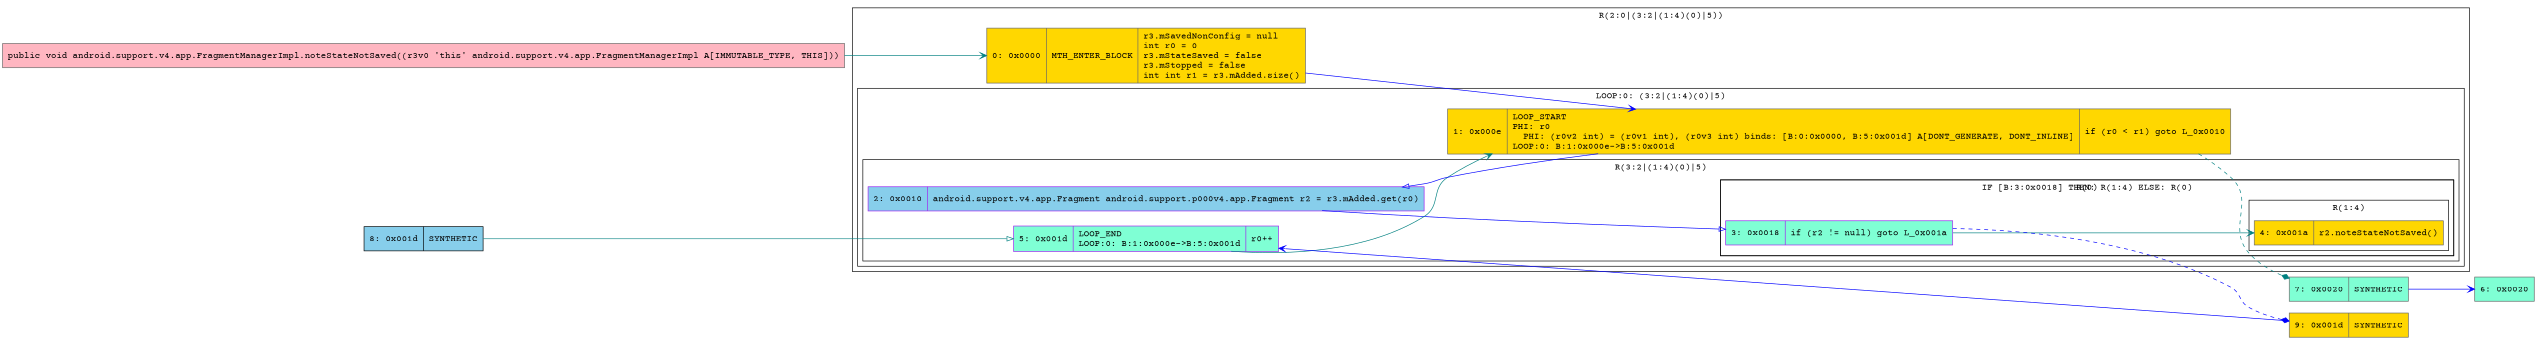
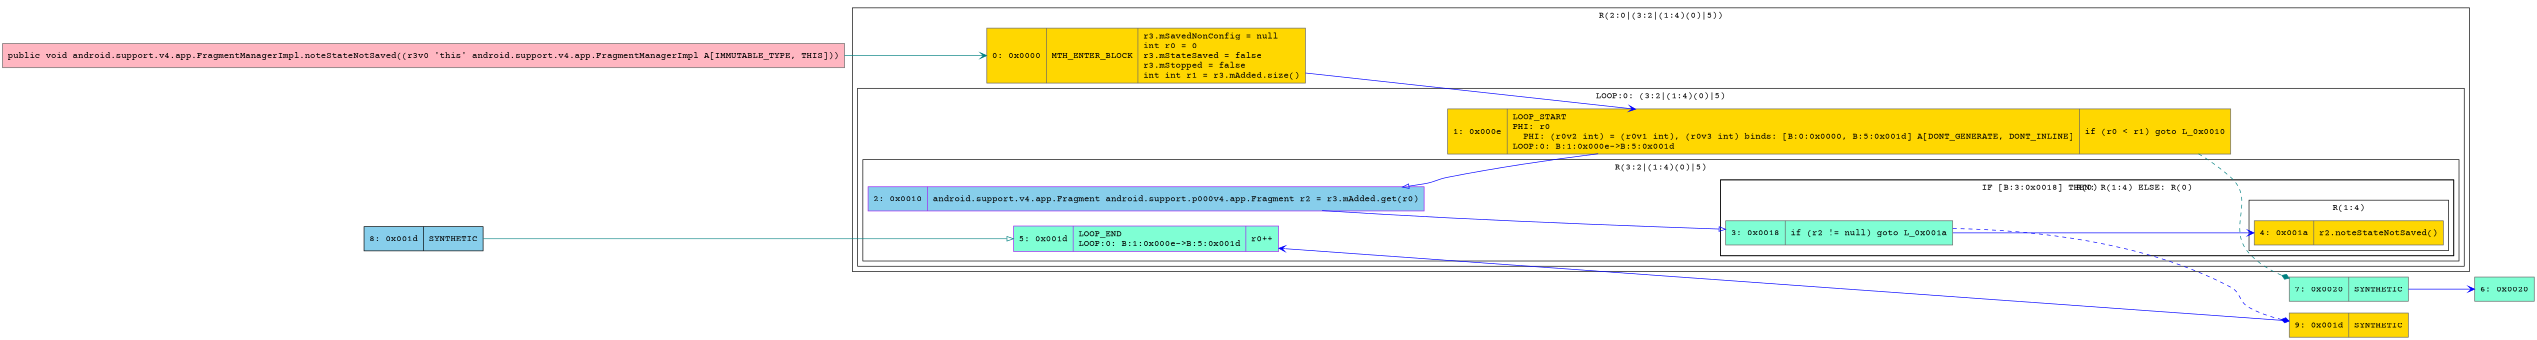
node "3: 0x0018": color purple -> gray40
edge "3: 0x0018" -> "4: 0x001a": color teal -> blue
edge "5: 0x001d" -> "1: 0x000e": removed
